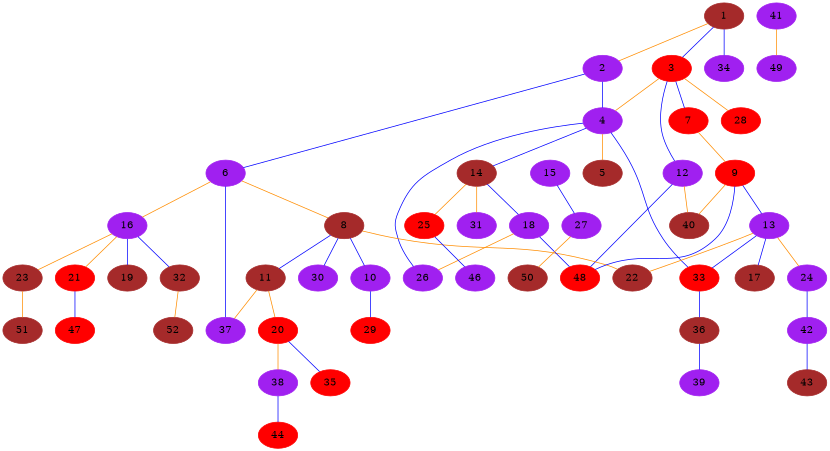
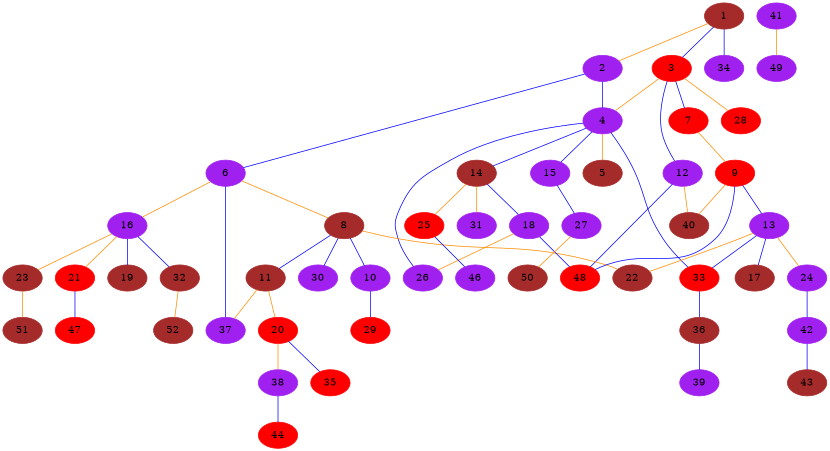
edge "4" -- "15": added
